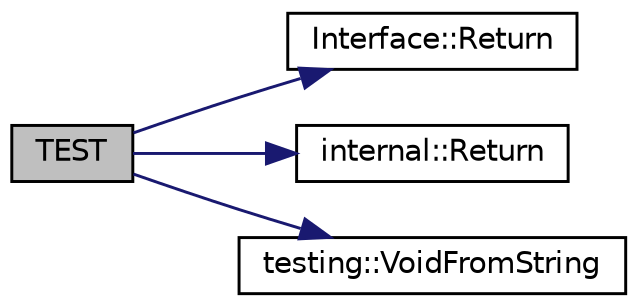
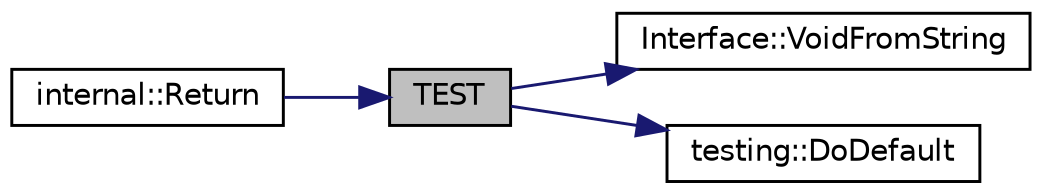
node "Interface::Return": label "Interface::Return" -> "Interface::VoidFromString"
edge "TEST" -> "internal::Return": reversed
node "testing::VoidFromString": label "testing::VoidFromString" -> "testing::DoDefault"
